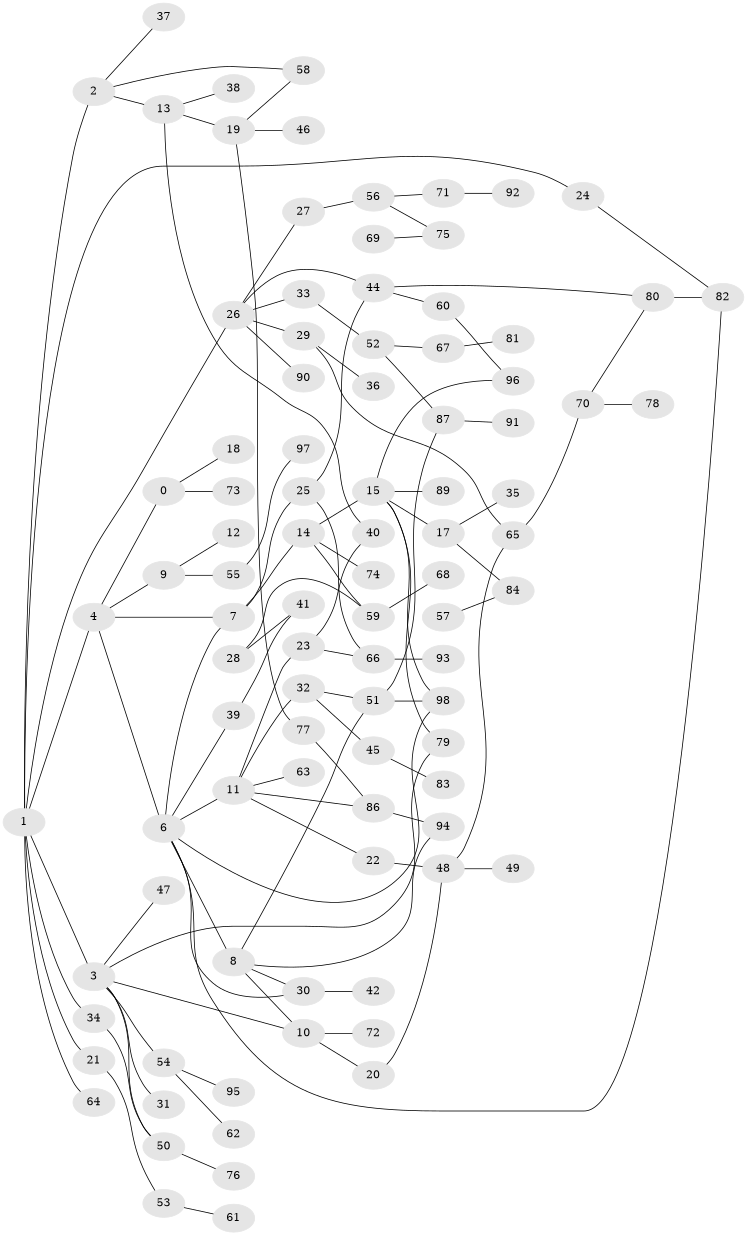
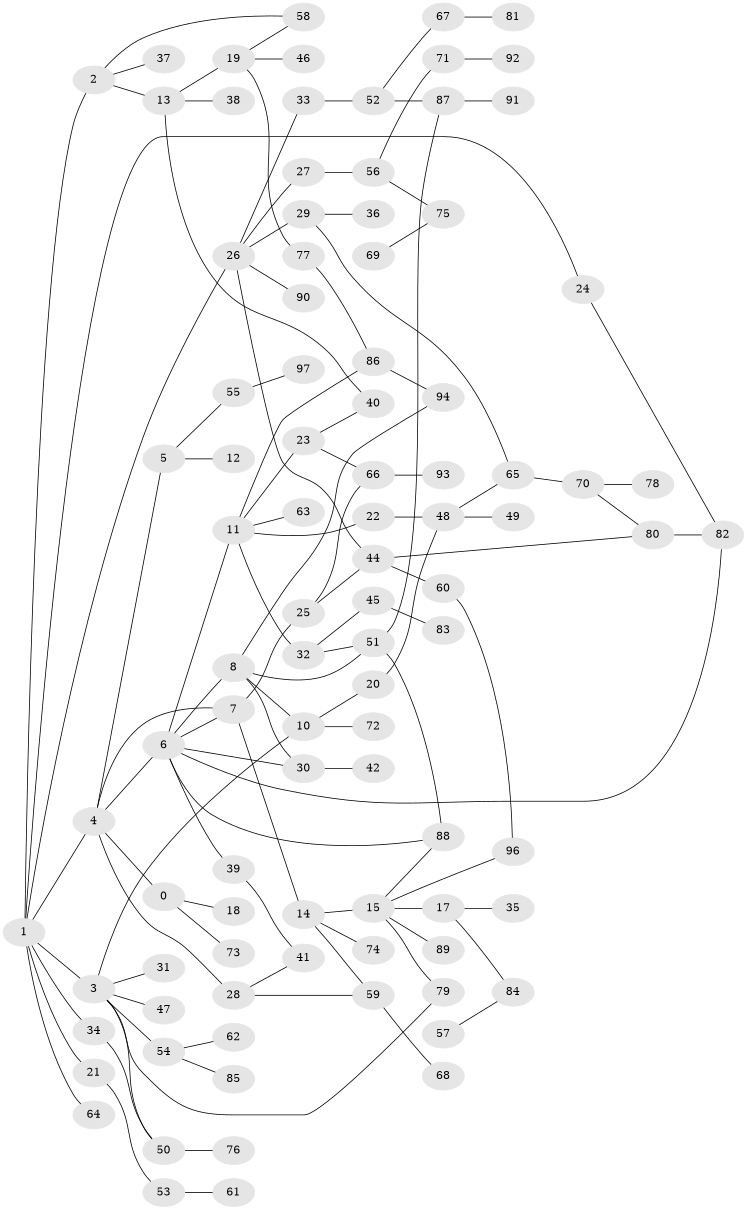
node "9": label "9" -> "5"
node "98": label "98" -> "88"
edge "4" -- "28": added
node "95": label "95" -> "85"
